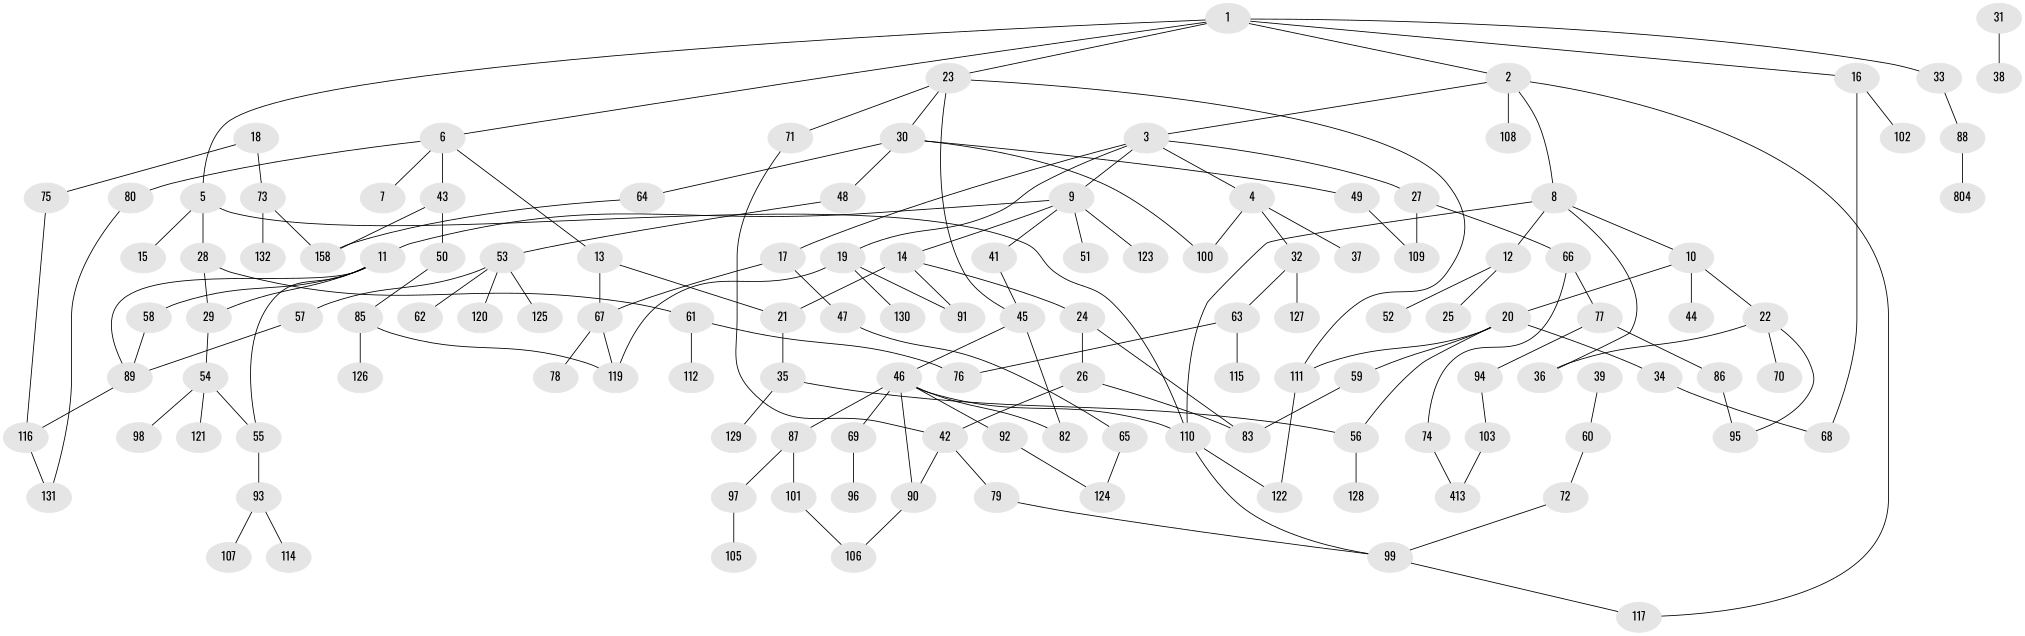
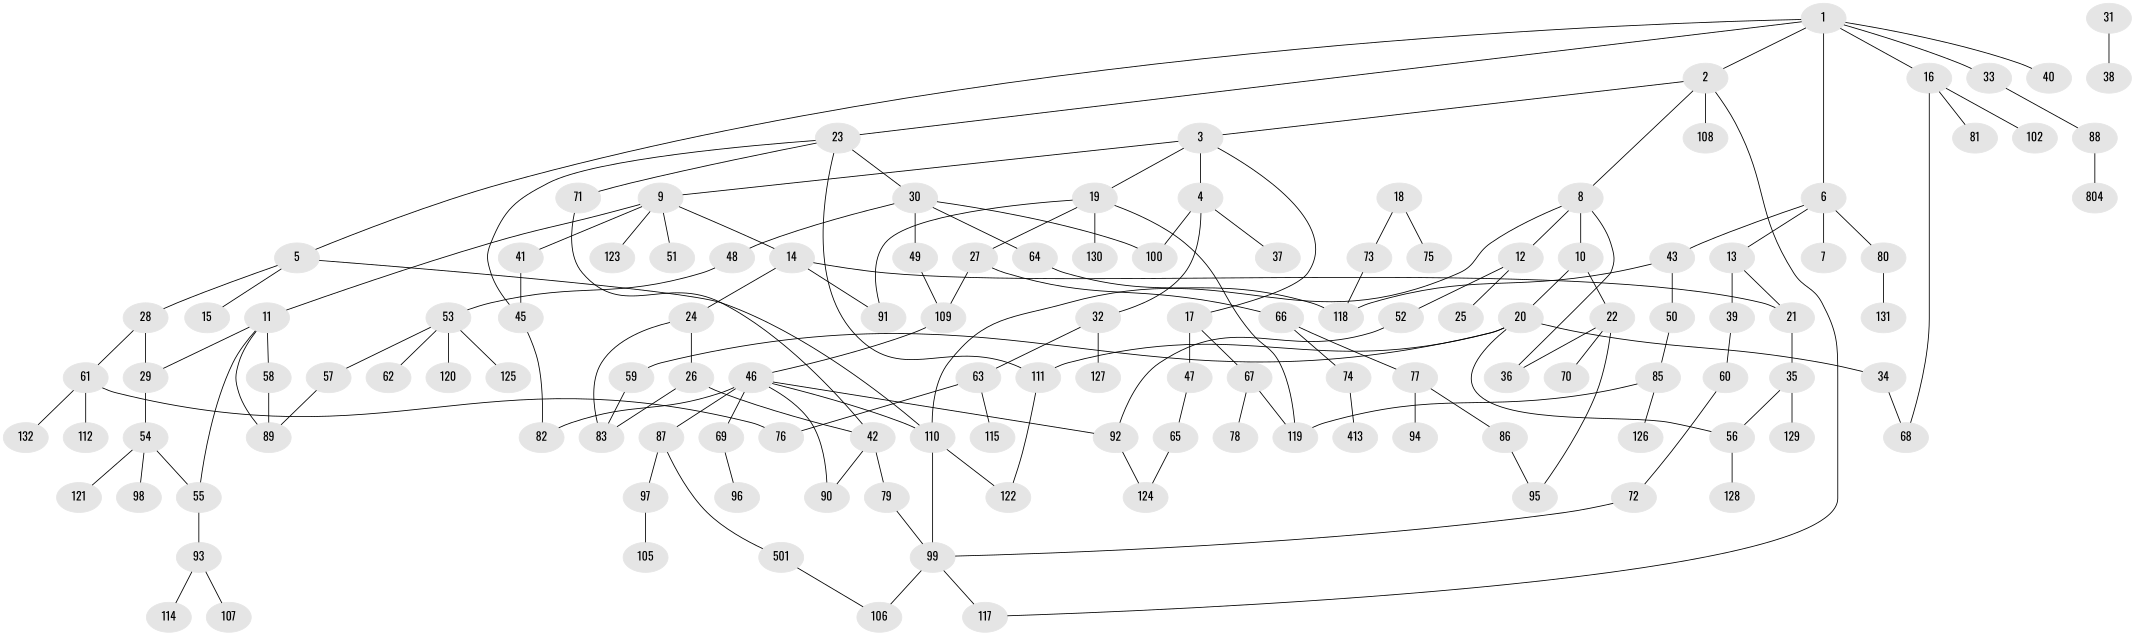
node "40": added
node "81": added
edge "3" -- "27": now "19" -- "27"
edge "73" -- "132": now "61" -- "132"
node "158": label "158" -> "118"
edge "13" -- "67": now "13" -- "39"
node "44": removed
edge "52" -- "92": added
edge "45" -- "46": now "109" -- "46"
node "116": removed
node "103": removed
node "101": label "101" -> "501"
edge "90" -- "106": now "99" -- "106"
